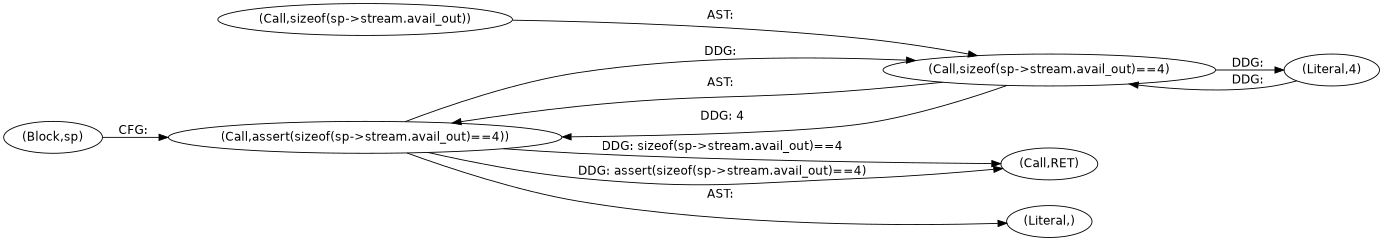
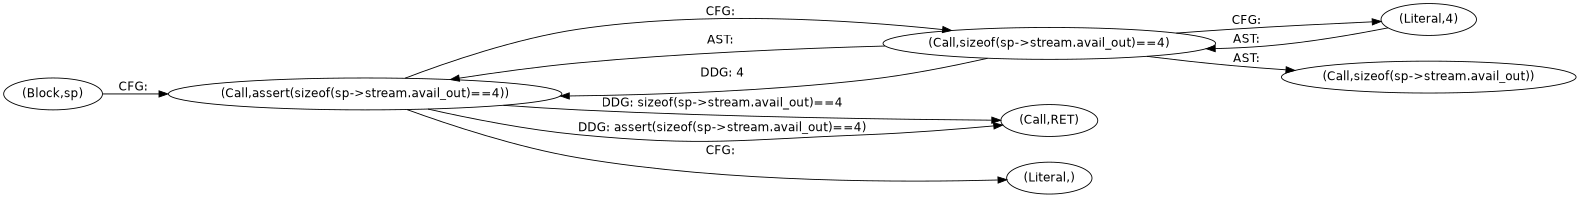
edge "(Call,sizeof(sp->stream.avail_out))" -> "(Call,sizeof(sp->stream.avail_out)==4)": reversed
edge "(Call,assert(sizeof(sp->stream.avail_out)==4))" -> "(Call,sizeof(sp->stream.avail_out)==4)": label "DDG: " -> "CFG: "
edge "(Call,sizeof(sp->stream.avail_out)==4)" -> "(Literal,4)": label "DDG: " -> "CFG: "
edge "(Literal,4)" -> "(Call,sizeof(sp->stream.avail_out)==4)": label "DDG: " -> "AST: "
edge "(Call,assert(sizeof(sp->stream.avail_out)==4))" -> "(Literal,)": label "AST: " -> "CFG: "
